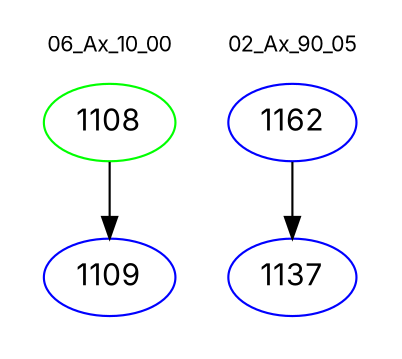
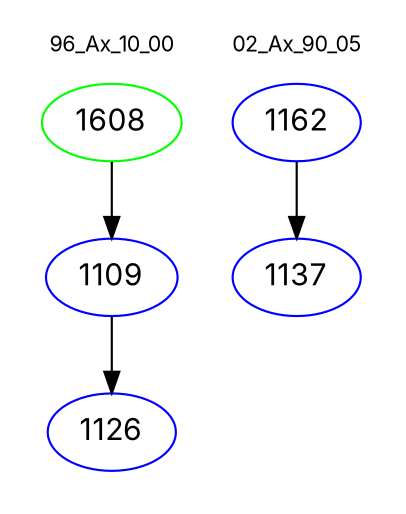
cluster "06_Ax_10_00": label "06_Ax_10_00" -> "96_Ax_10_00"
node "1108": label "1108" -> "1608"
node "1126": added
